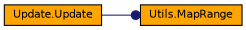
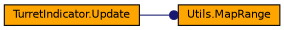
node "Update.Update": label "Update.Update" -> "TurretIndicator.Update"
